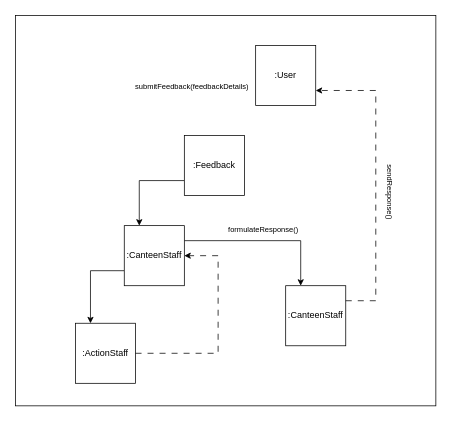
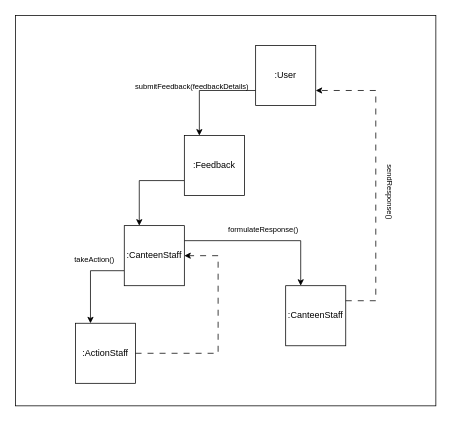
edge ":User" -> ":Feedback": added
node "takeAction()": added
